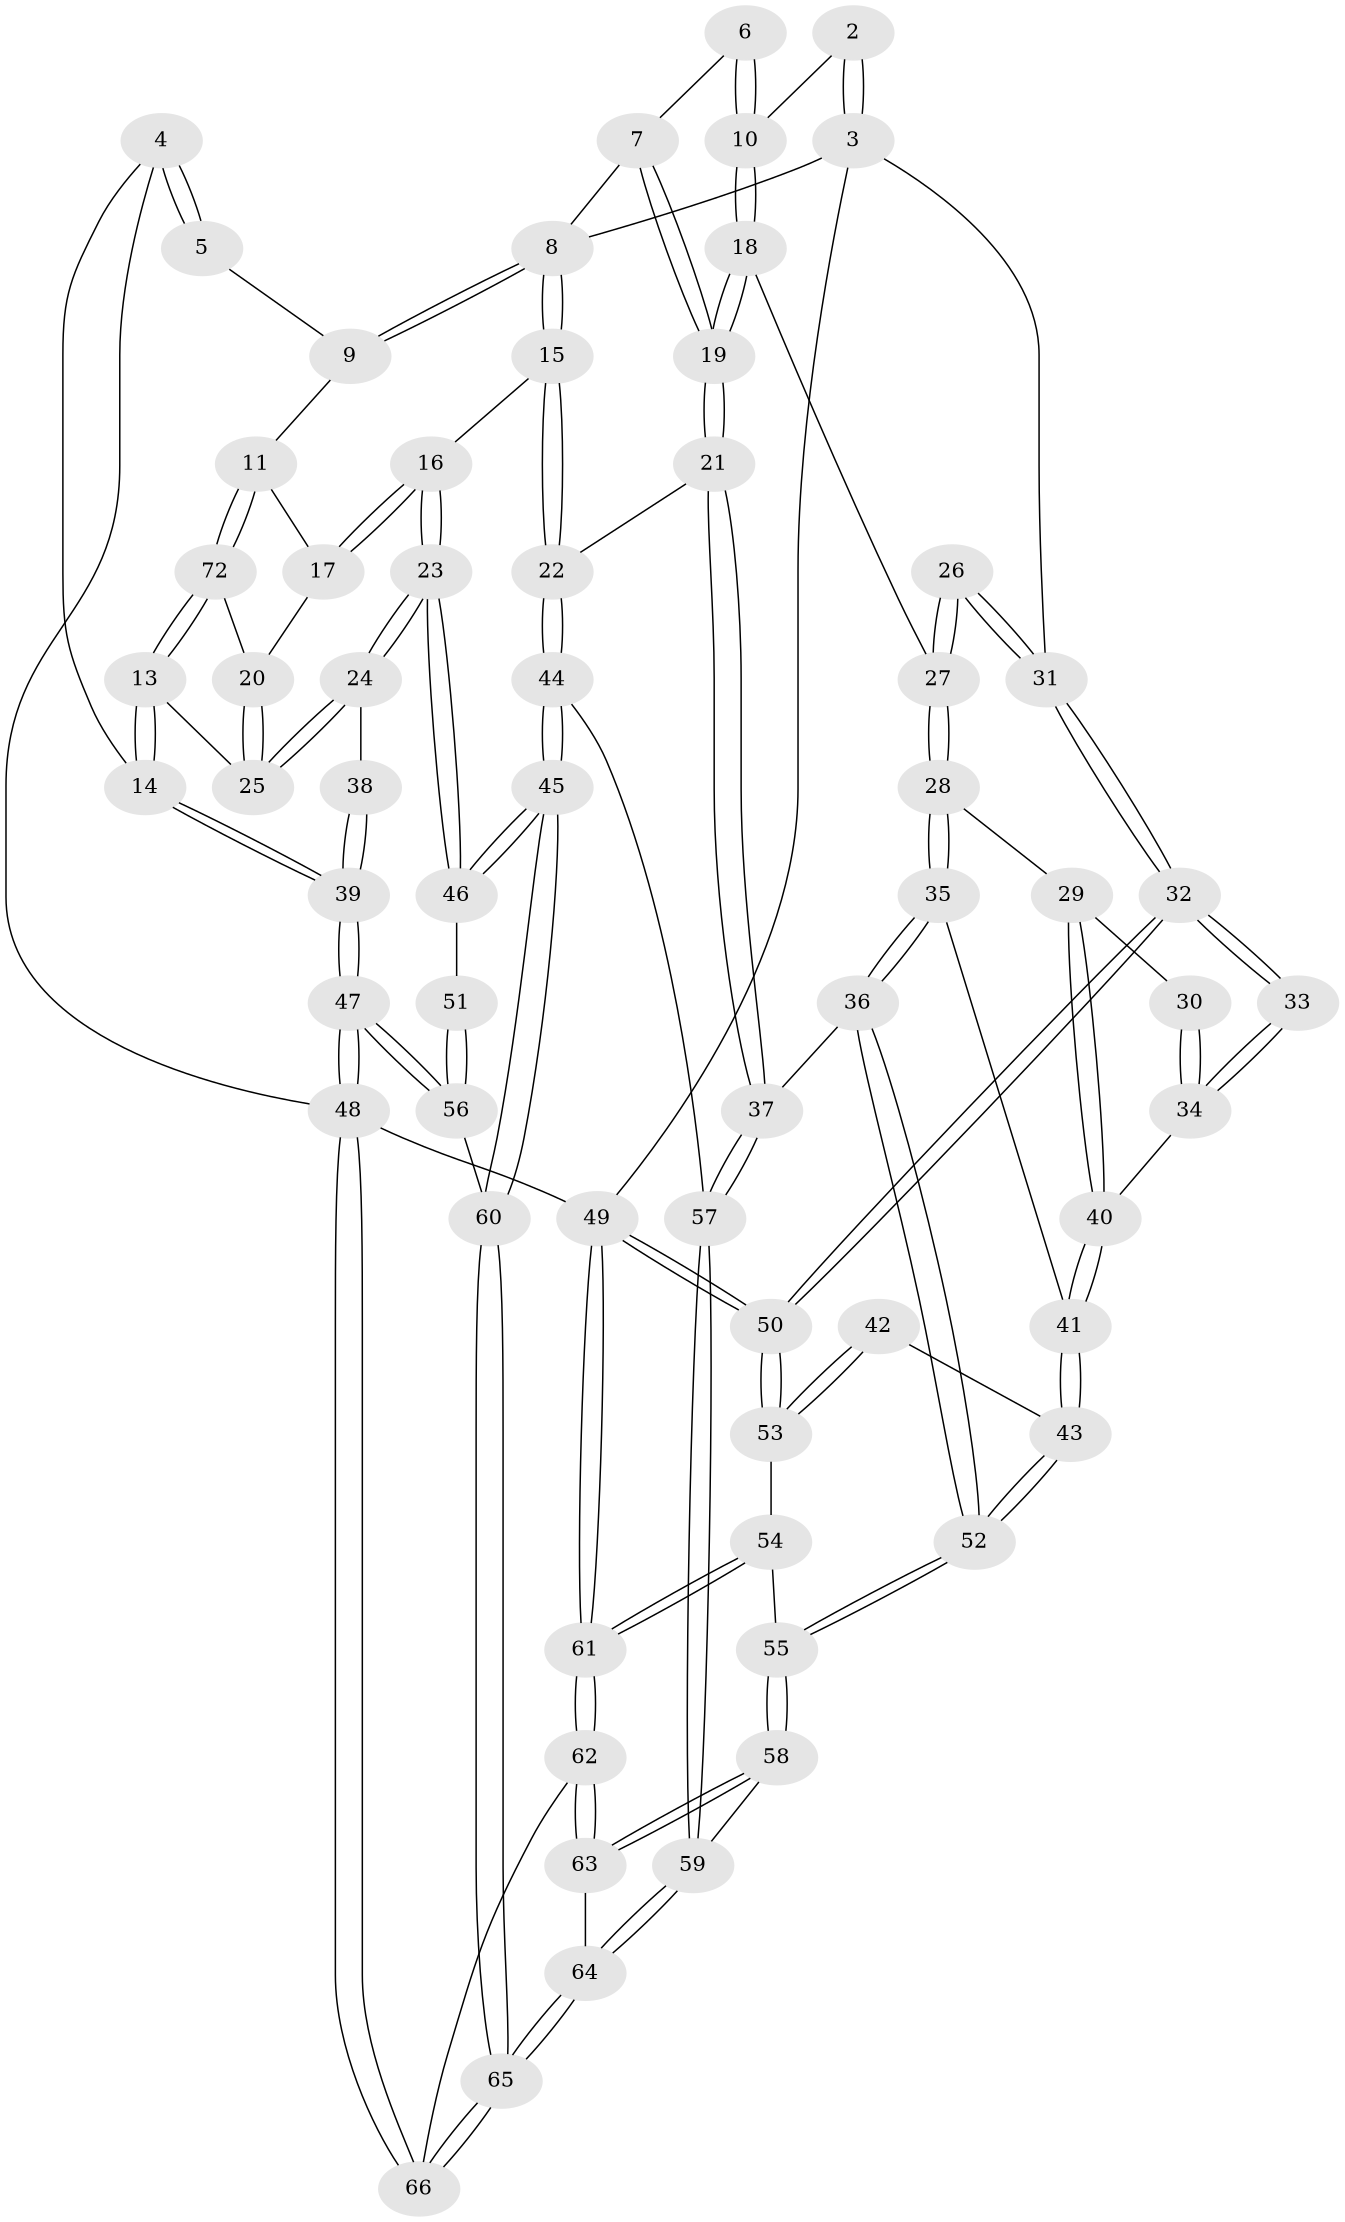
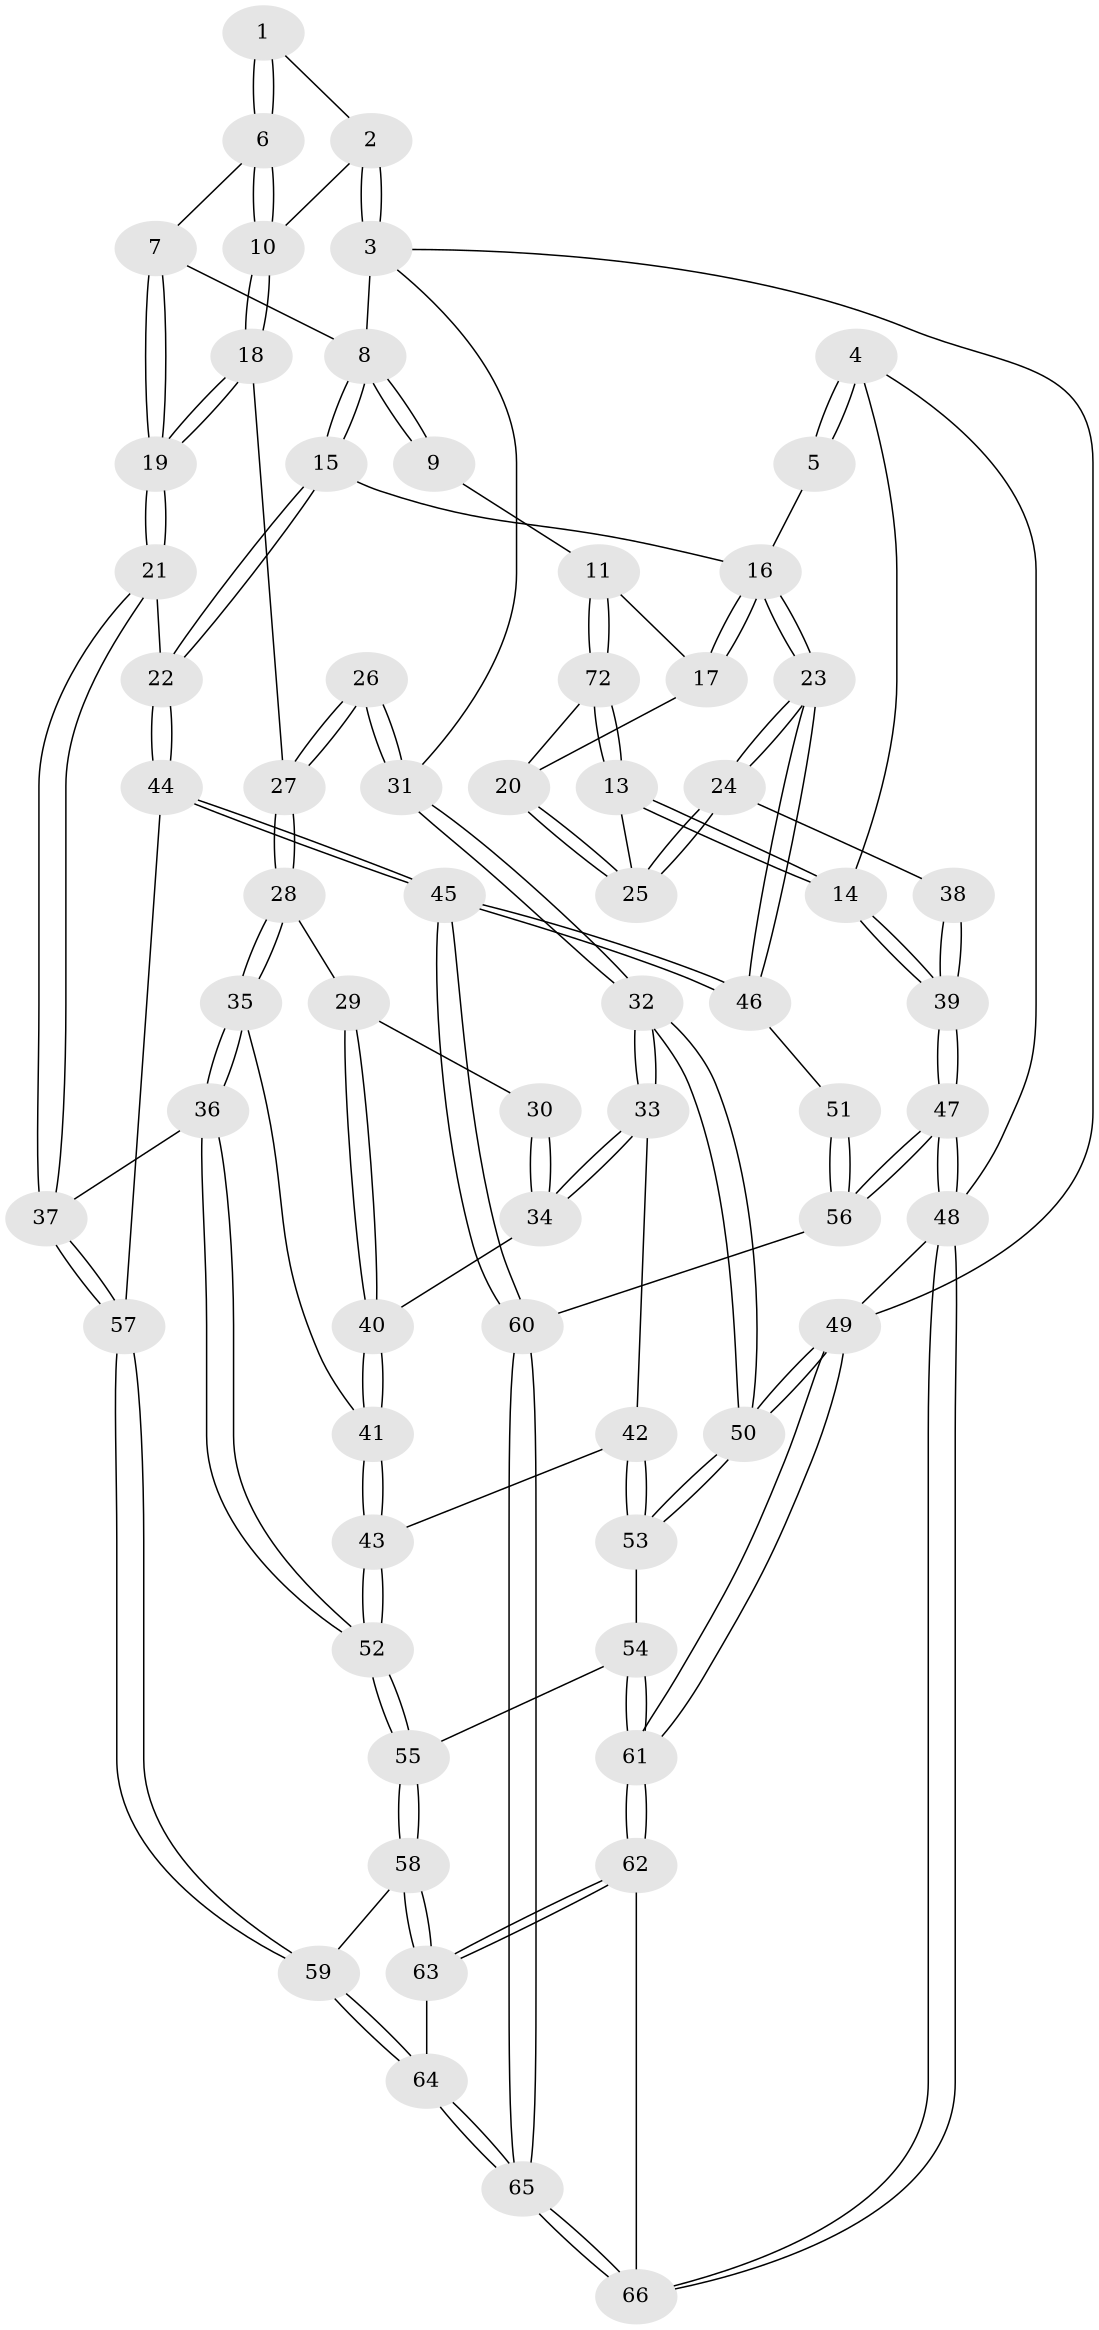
node "1": added
edge "5" -- "9": now "5" -- "16"
edge "33" -- "42": added
